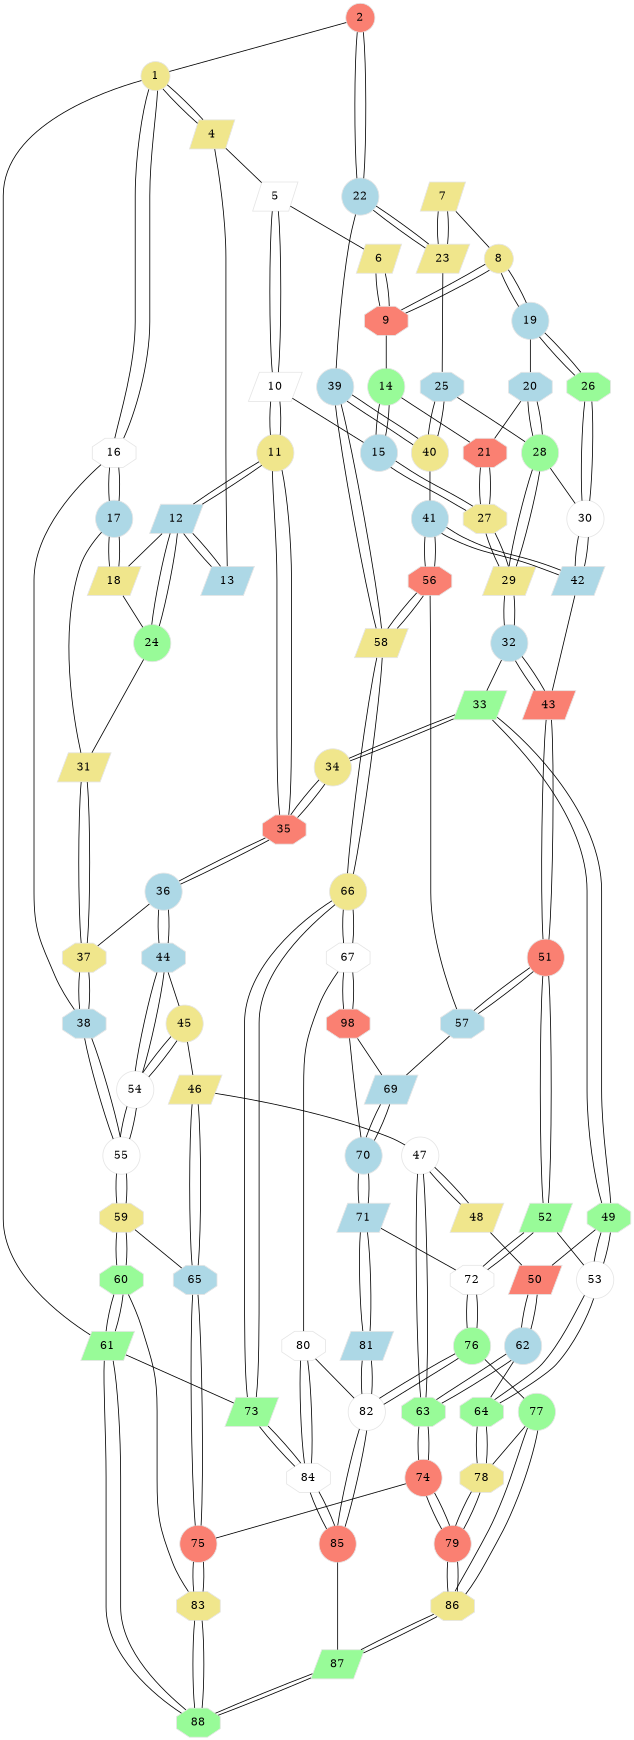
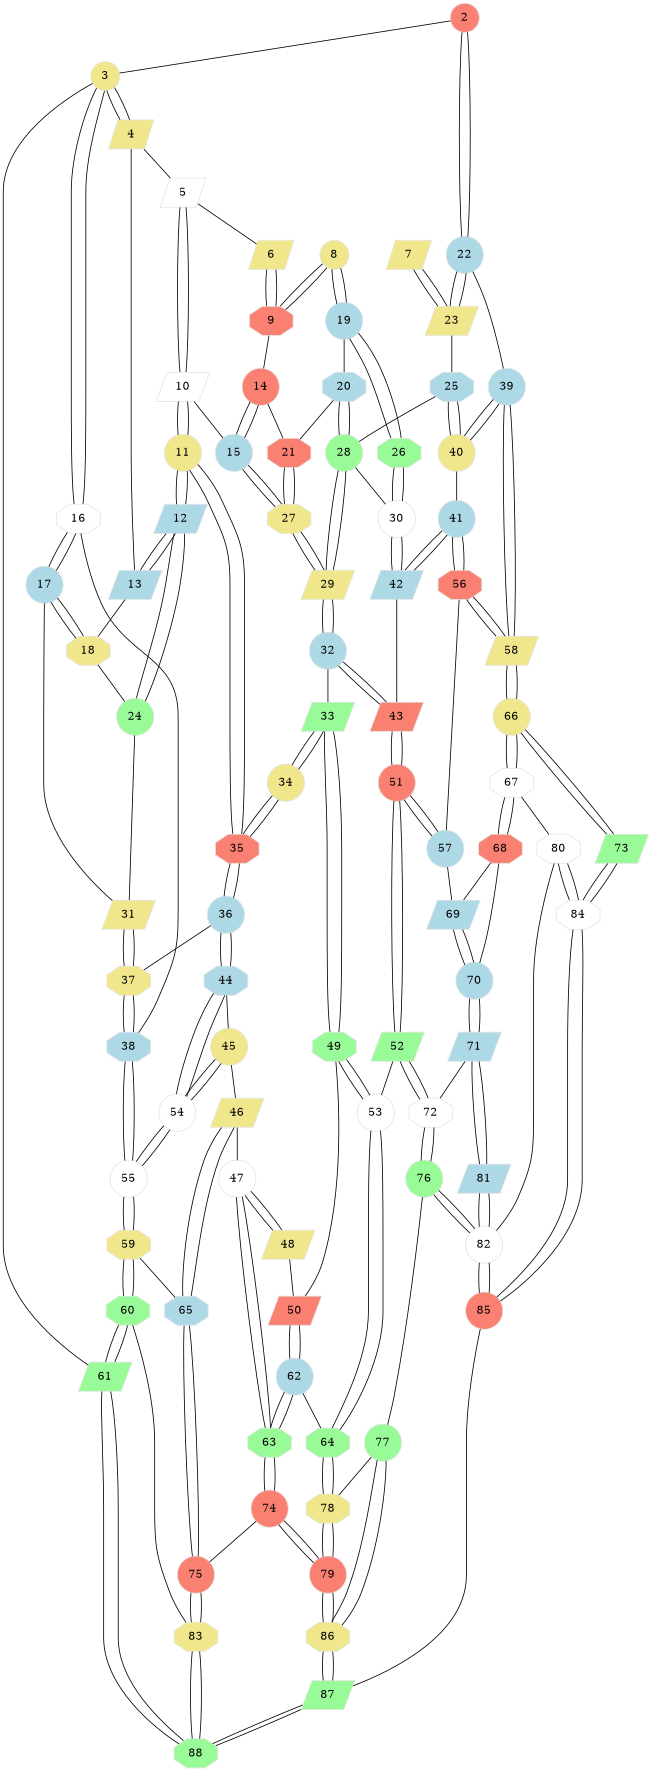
node "1": label "1" -> "3"
edge "7" -- "8": removed
node "14": fillcolor palegreen -> salmon
edge "12" -- "18": now "13" -- "18"
node "18": shape parallelogram -> octagon
node "98": label "98" -> "68"
node "57": shape octagon -> circle
edge "61" -- "73": removed
